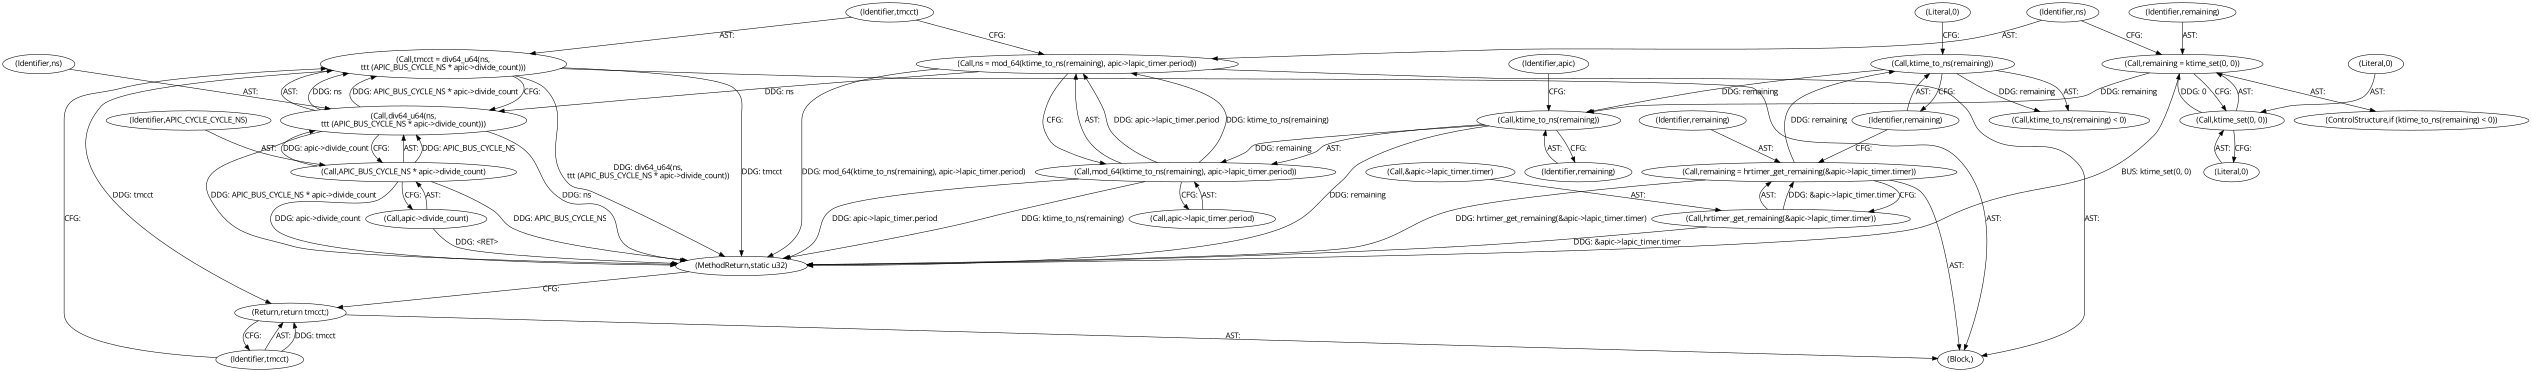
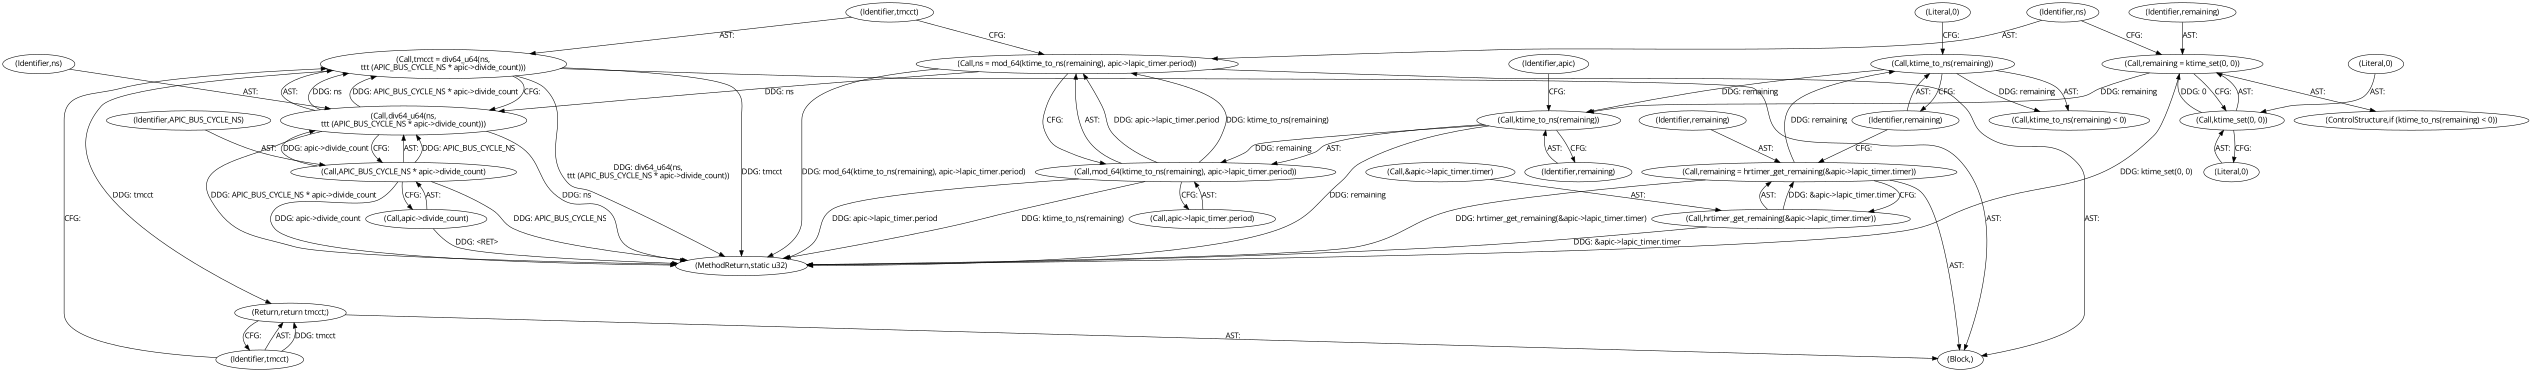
node "(Identifier,APIC_CYCLE_CYCLE_NS)": label "(Identifier,APIC_CYCLE_CYCLE_NS)" -> "(Identifier,APIC_BUS_CYCLE_NS)"
edge "(Call,remaining = ktime_set(0, 0))" -> "(MethodReturn,static u32)": label "BUS: ktime_set(0, 0)" -> "DDG: ktime_set(0, 0)"
edge "(MethodReturn,static u32)" -> "(Return,return tmcct;)": removed, label "CFG:"
